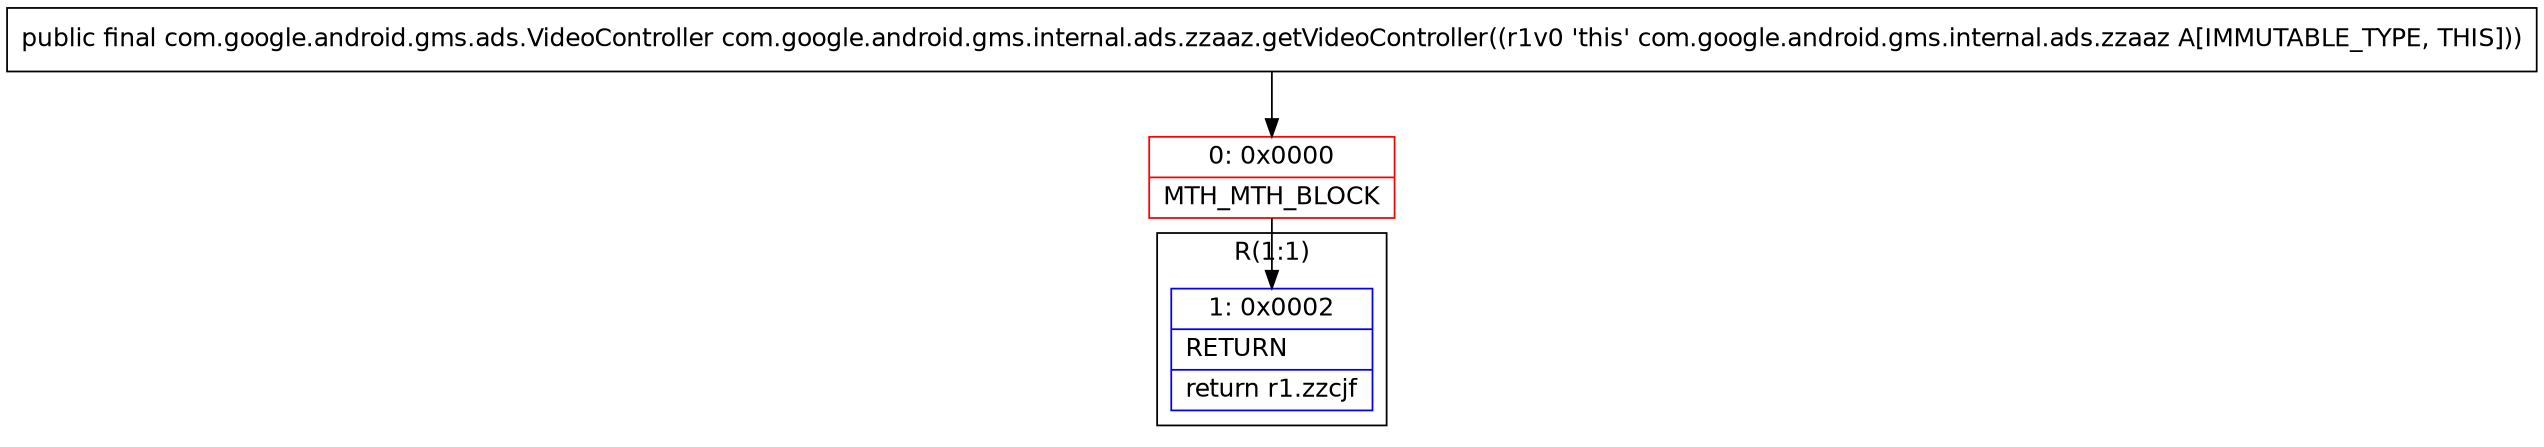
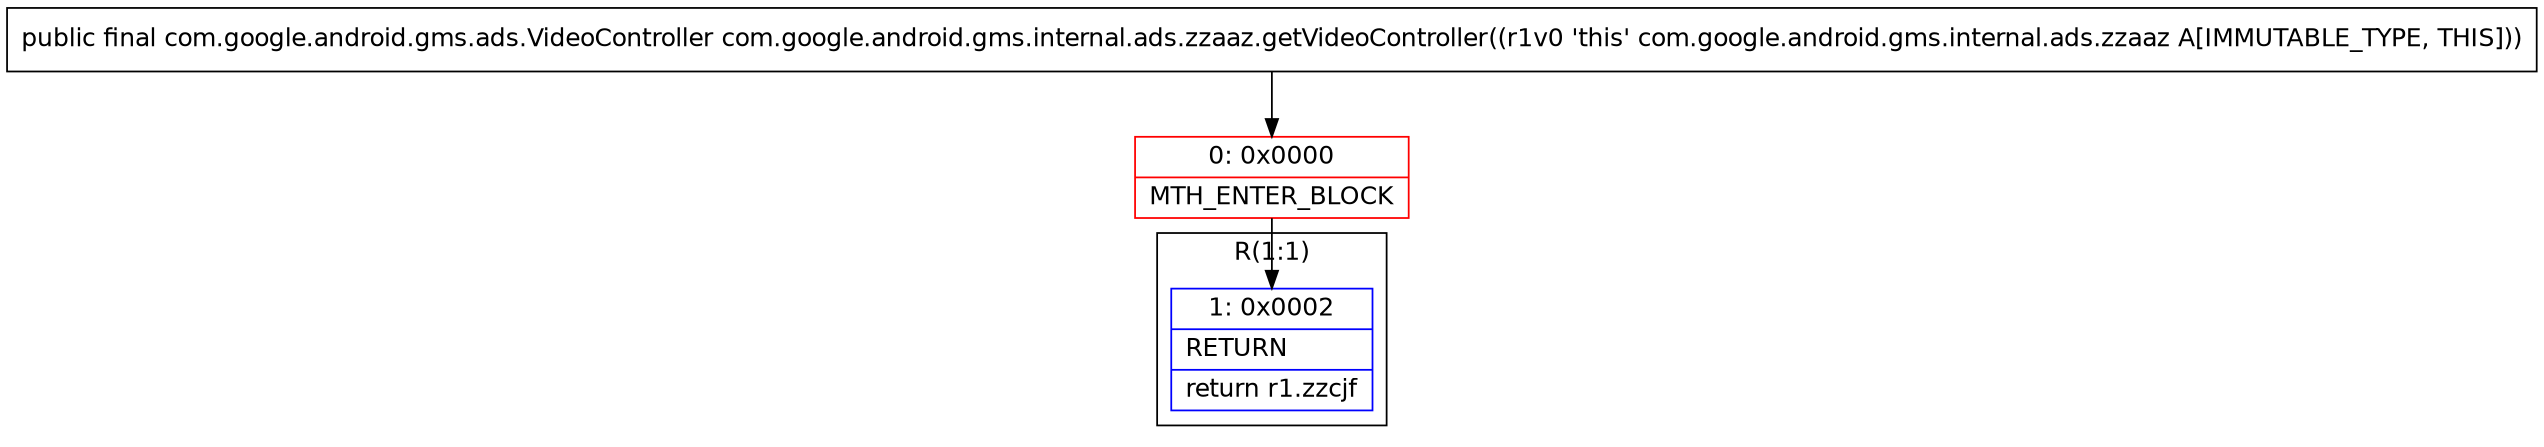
node "0: 0x0000": text "MTH_MTH_BLOCK" -> "MTH_ENTER_BLOCK"
